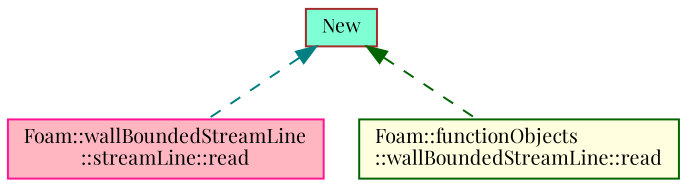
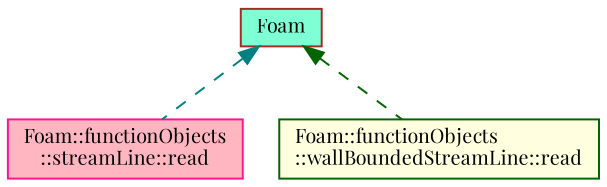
node "New": label "New" -> "Foam"
node "Foam::wallBoundedStreamLine ::streamLine::read": label "Foam::wallBoundedStreamLine ::streamLine::read" -> "Foam::functionObjects ::streamLine::read"
